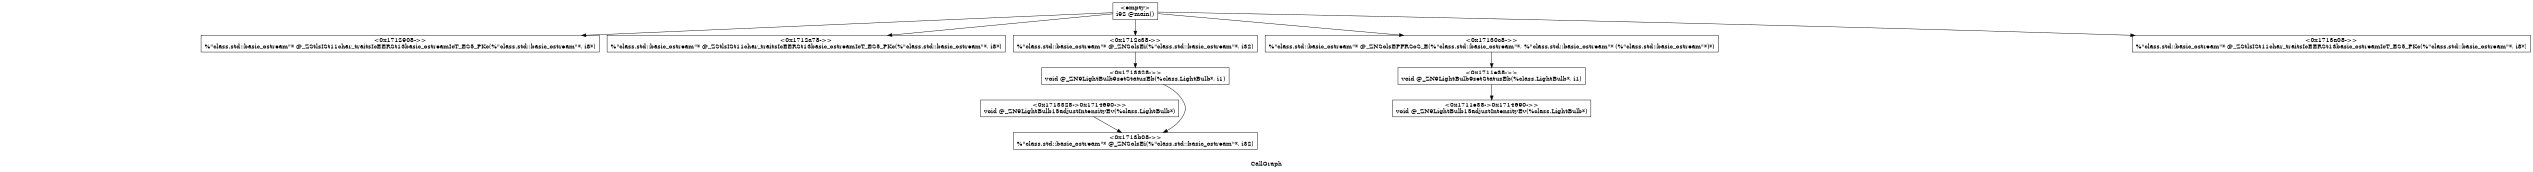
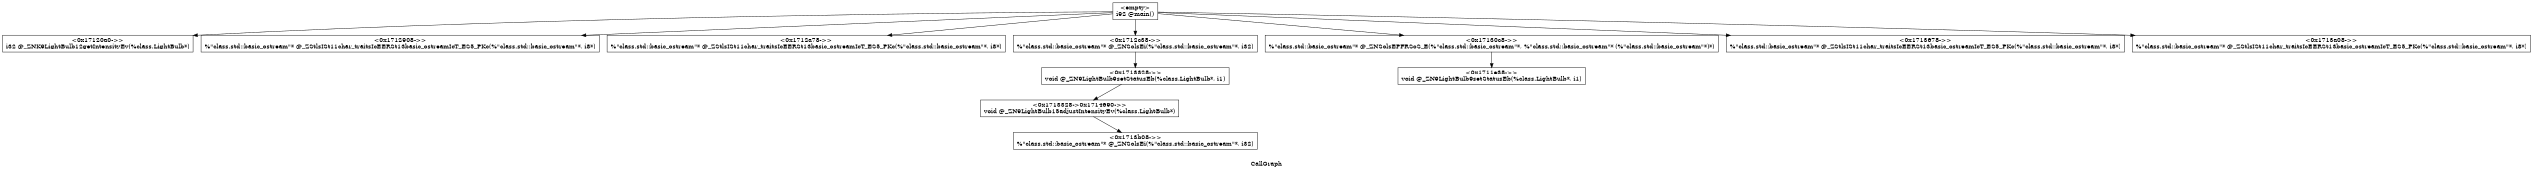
node "<0x17120a0->>": added
node "<0x1713678->>": added
edge "<0x1713328->>" -> "<0x1713b08->>": now "<0x1713328->>" -> "<0x1713328->0x1714690->>"
node "<0x1711e38->0x1714690->>": removed
